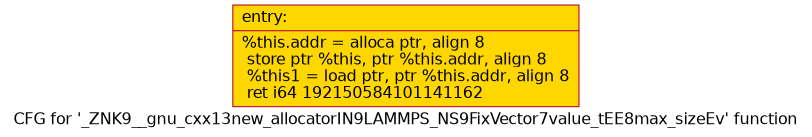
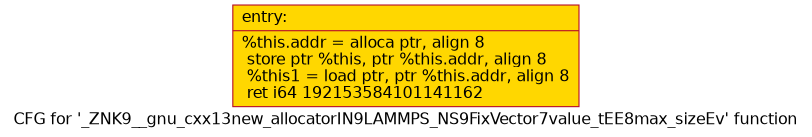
node "entry:": text "ret i64 192150584101141162" -> "ret i64 192153584101141162"
